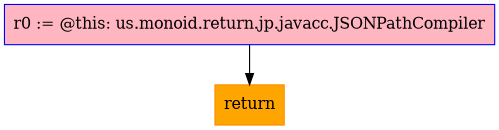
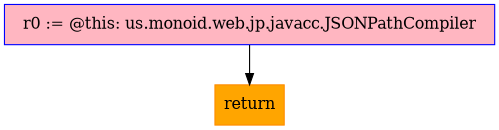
node "r0 := @this: us.monoid.return.jp.javacc.JSONPathCompiler": label "r0 := @this: us.monoid.return.jp.javacc.JSONPathCompiler" -> "r0 := @this: us.monoid.web.jp.javacc.JSONPathCompiler"
